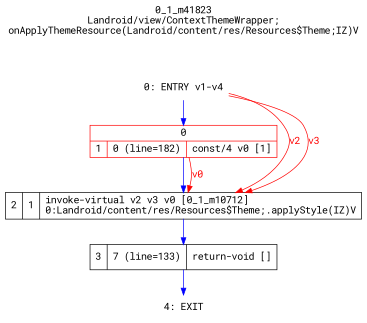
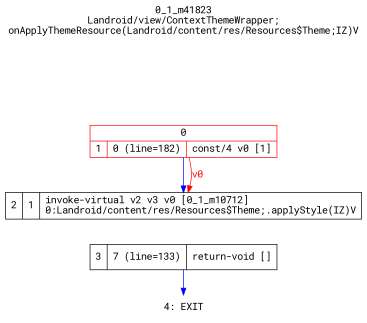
node "0: ENTRY v1-v4": removed
edge "2" -> "3": removed
